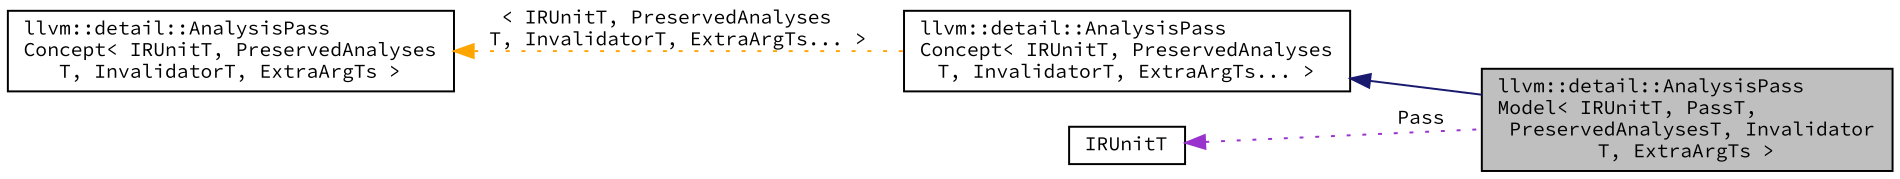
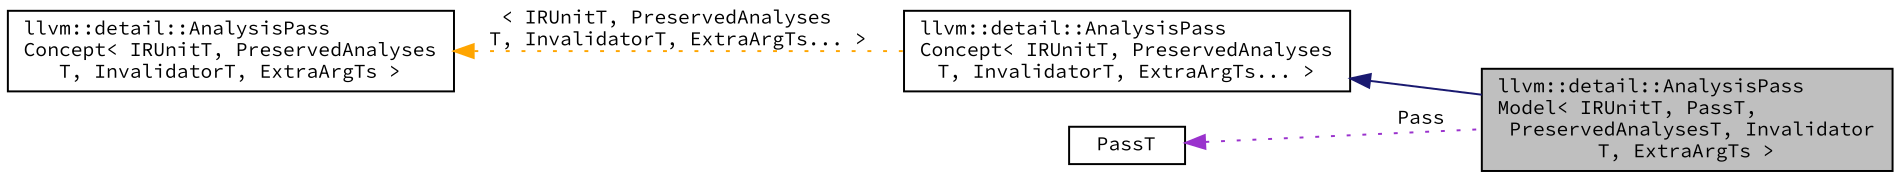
node "IRUnitT": label "IRUnitT" -> "PassT"
